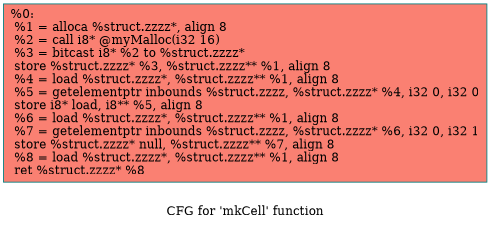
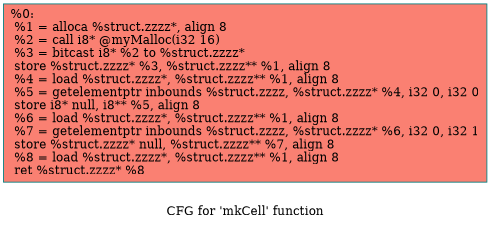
node "%0:": text "store i8* load, i8** %5, align 8" -> "store i8* null, i8** %5, align 8"
